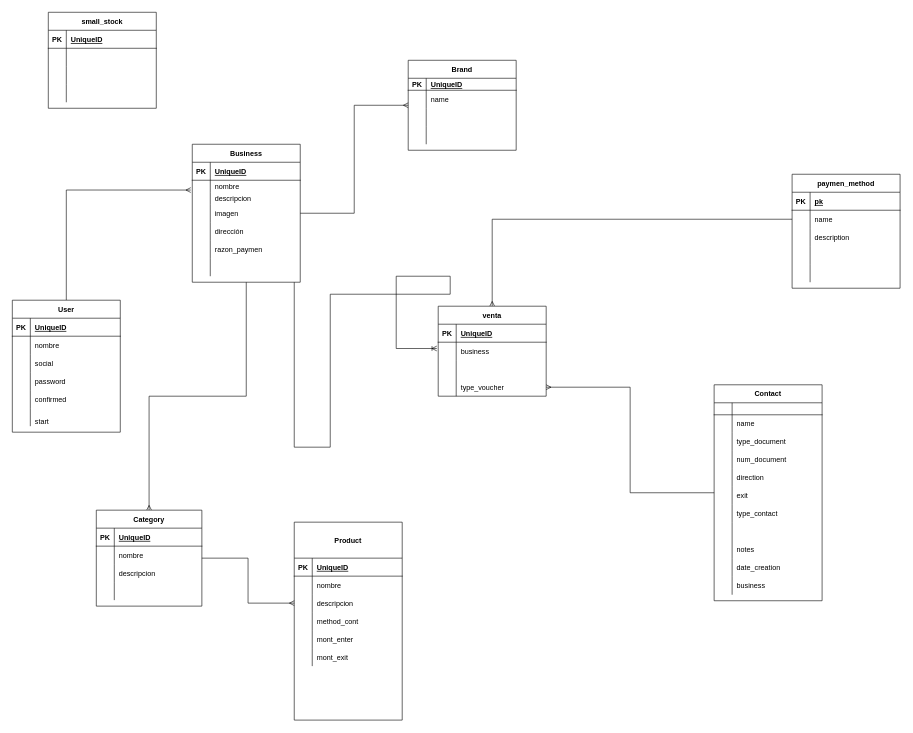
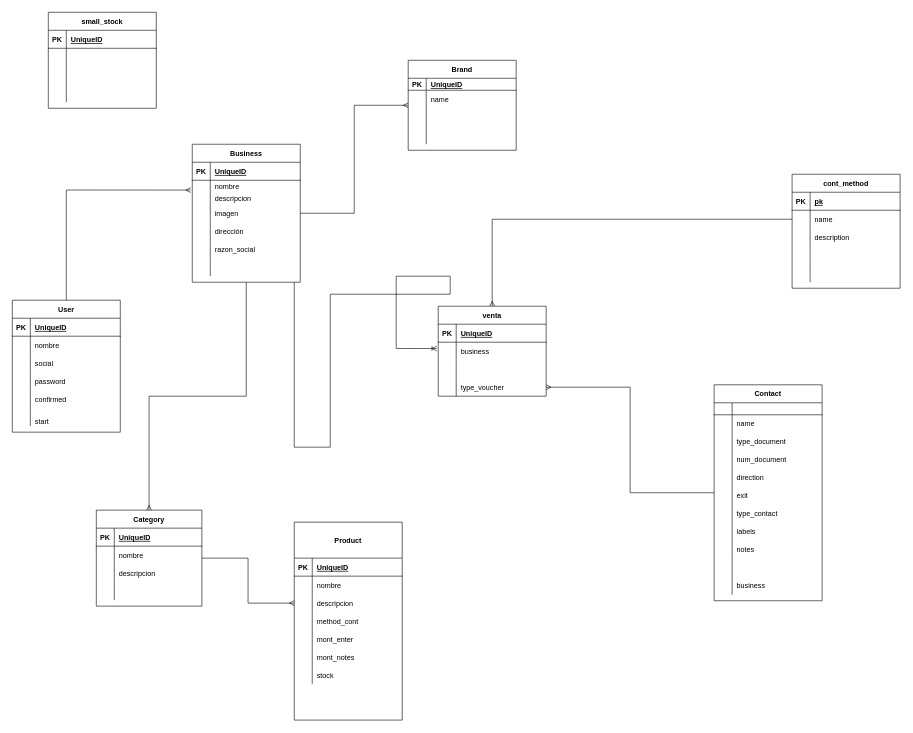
node "paymen_method": label "paymen_method" -> "cont_method"
node "razon_paymen": label "razon_paymen" -> "razon_social"
node "labels": added
node "date_creation": removed
node "mont_exit": label "mont_exit" -> "mont_notes"
node "stock": added
